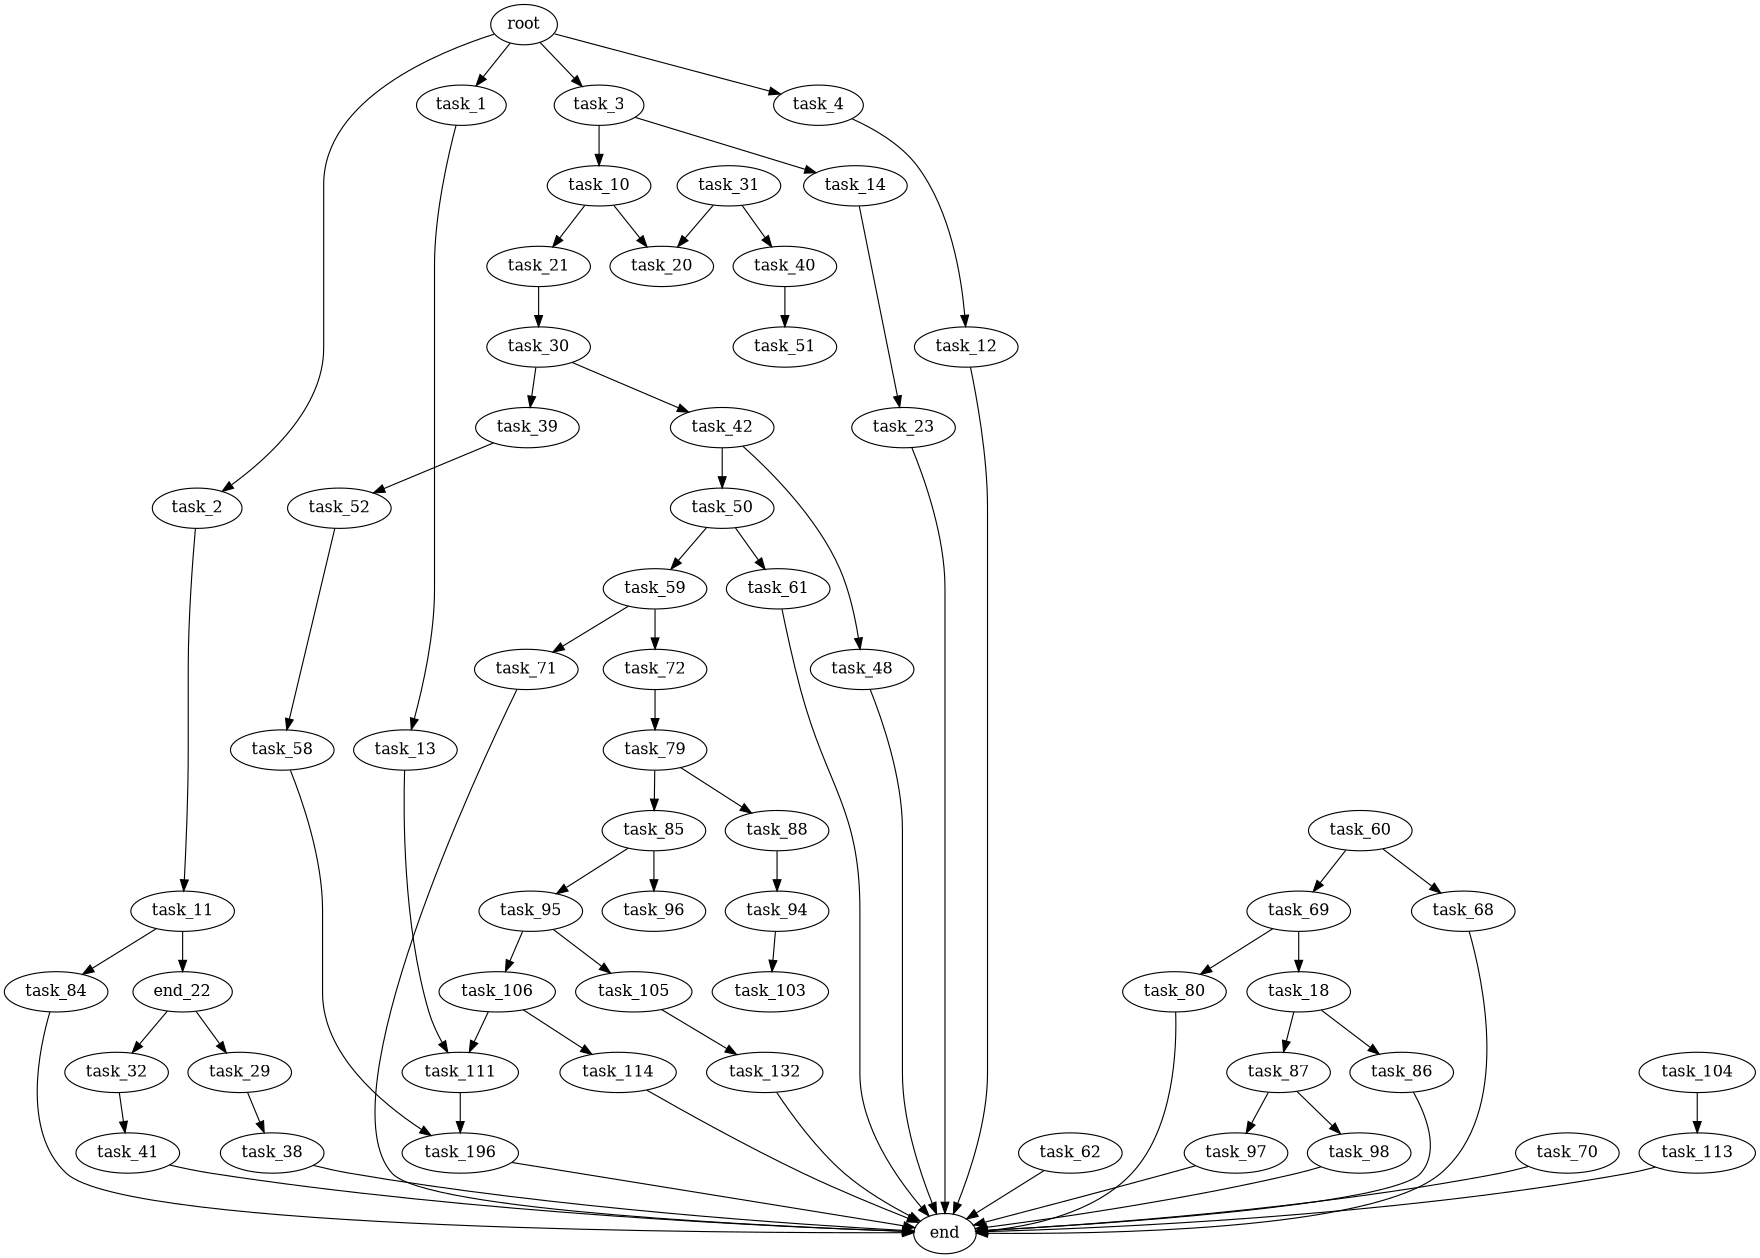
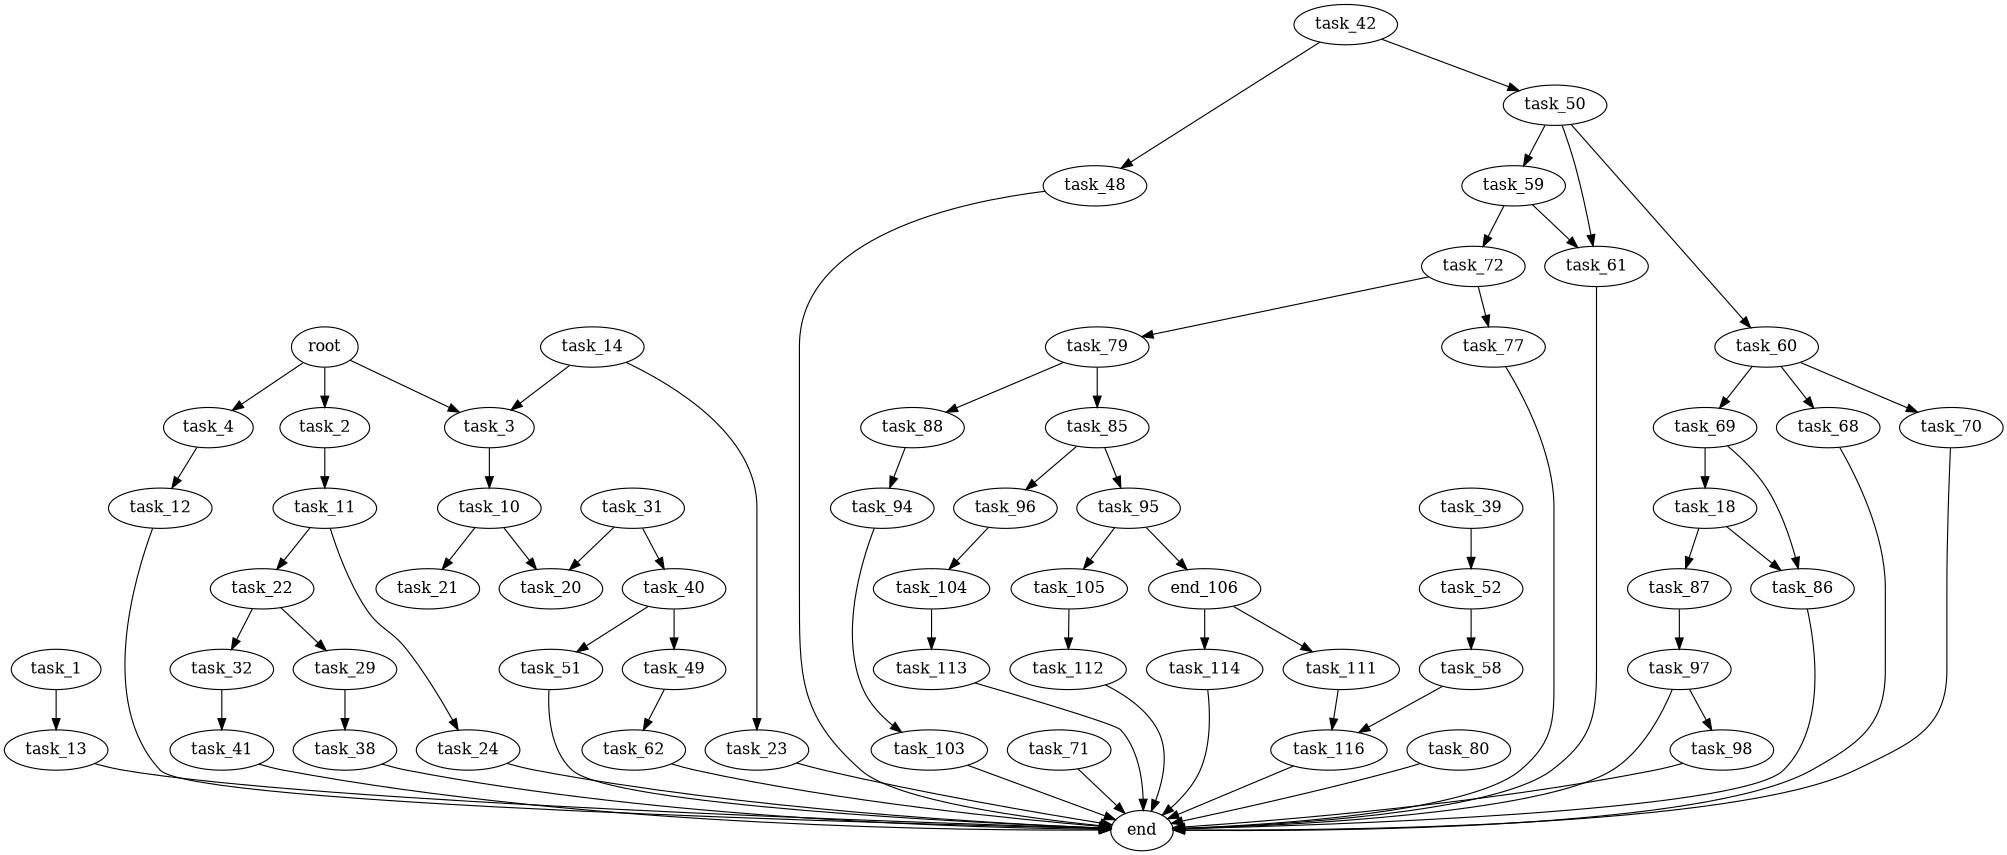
edge "root" -> "task_1": removed
edge "task_3" -> "task_14": reversed
edge "task_50" -> "task_60": added
node "task_30": removed
node "task_77": added
edge "task_60" -> "task_70": added
edge "task_96" -> "task_104": added
edge "task_59" -> "task_71": now "task_59" -> "task_61"
node "task_49": added
edge "task_103" -> "end": added
edge "task_51" -> "end": added
edge "task_13" -> "task_111": now "task_13" -> "end"
edge "task_69" -> "task_80": now "task_69" -> "task_86"
node "task_84": label "task_84" -> "task_24"
node "end_22": label "end_22" -> "task_22"
node "task_106": label "task_106" -> "end_106"
node "task_132": label "task_132" -> "task_112"
edge "task_87" -> "task_98": now "task_97" -> "task_98"
node "task_196": label "task_196" -> "task_116"
